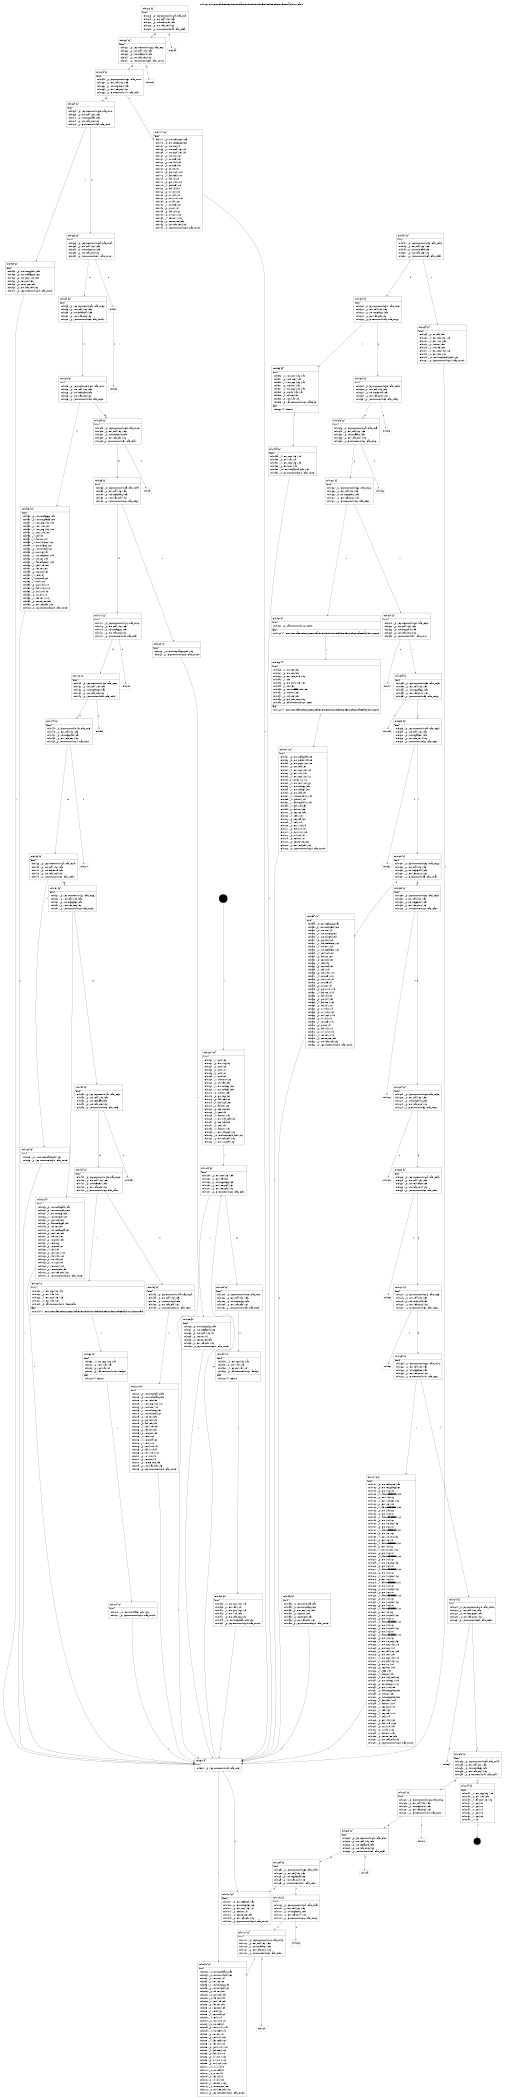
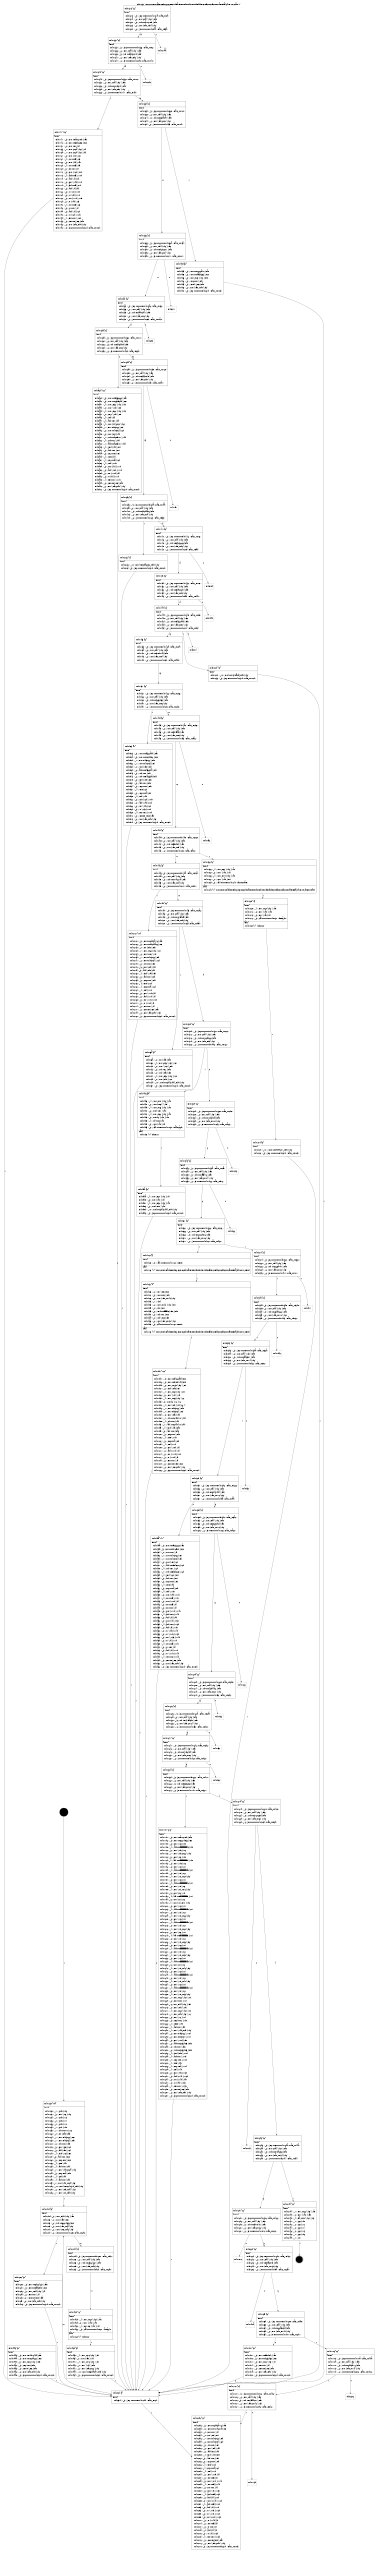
edge "0x402277" -> "0x4022f2": now "0x4013a1 [28]" -> "0x4022f2"
edge "0x4014d5 [28]" -> "0x4014f1 [28]": added, label "10"
edge "0x401465 [28]" -> "0x401c2b [15]": now "0x401449 [28]" -> "0x401c2b [15]"
edge "0x40231d [5]" -> "0x401b07 [30]": reversed
